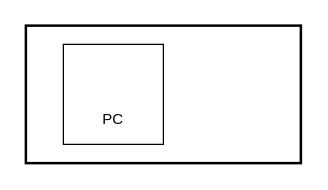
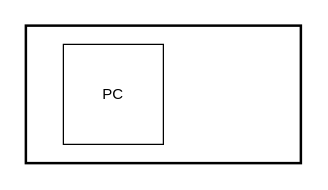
node "PC": moved (113, 119) -> (113, 94)
